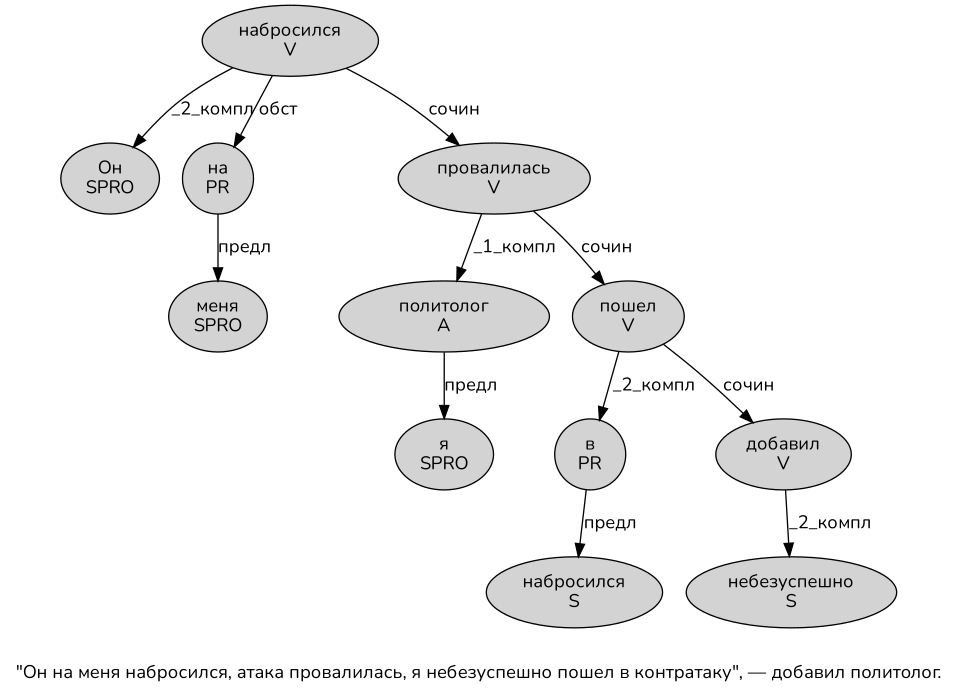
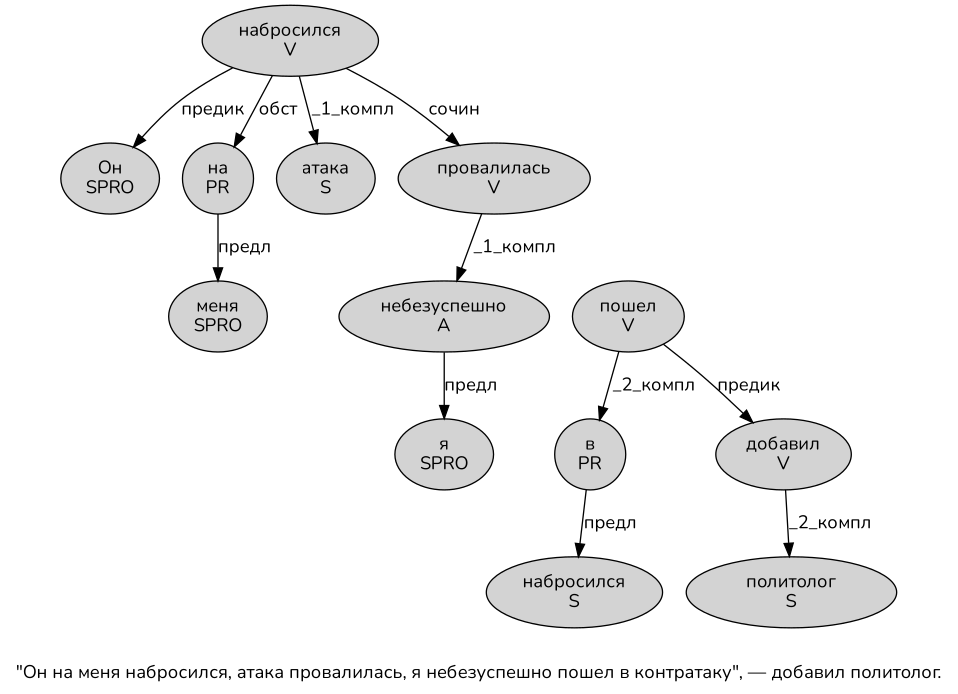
edge "набросился V" -> "Он SPRO": label "_2_компл" -> "предик"
node "атака S": added
edge "провалилась V" -> "пошел V": removed, label "сочин"
node "политолог A": label "политолог A" -> "небезуспешно A"
edge "пошел V" -> "добавил V": label "сочин" -> "предик"
node "небезуспешно S": label "небезуспешно S" -> "политолог S"
